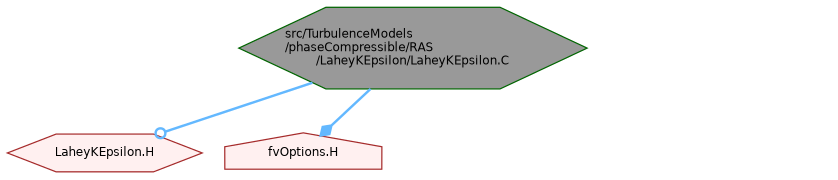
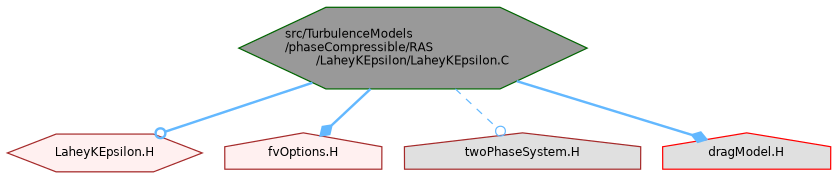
node "twoPhaseSystem.H": added
node "dragModel.H": added
